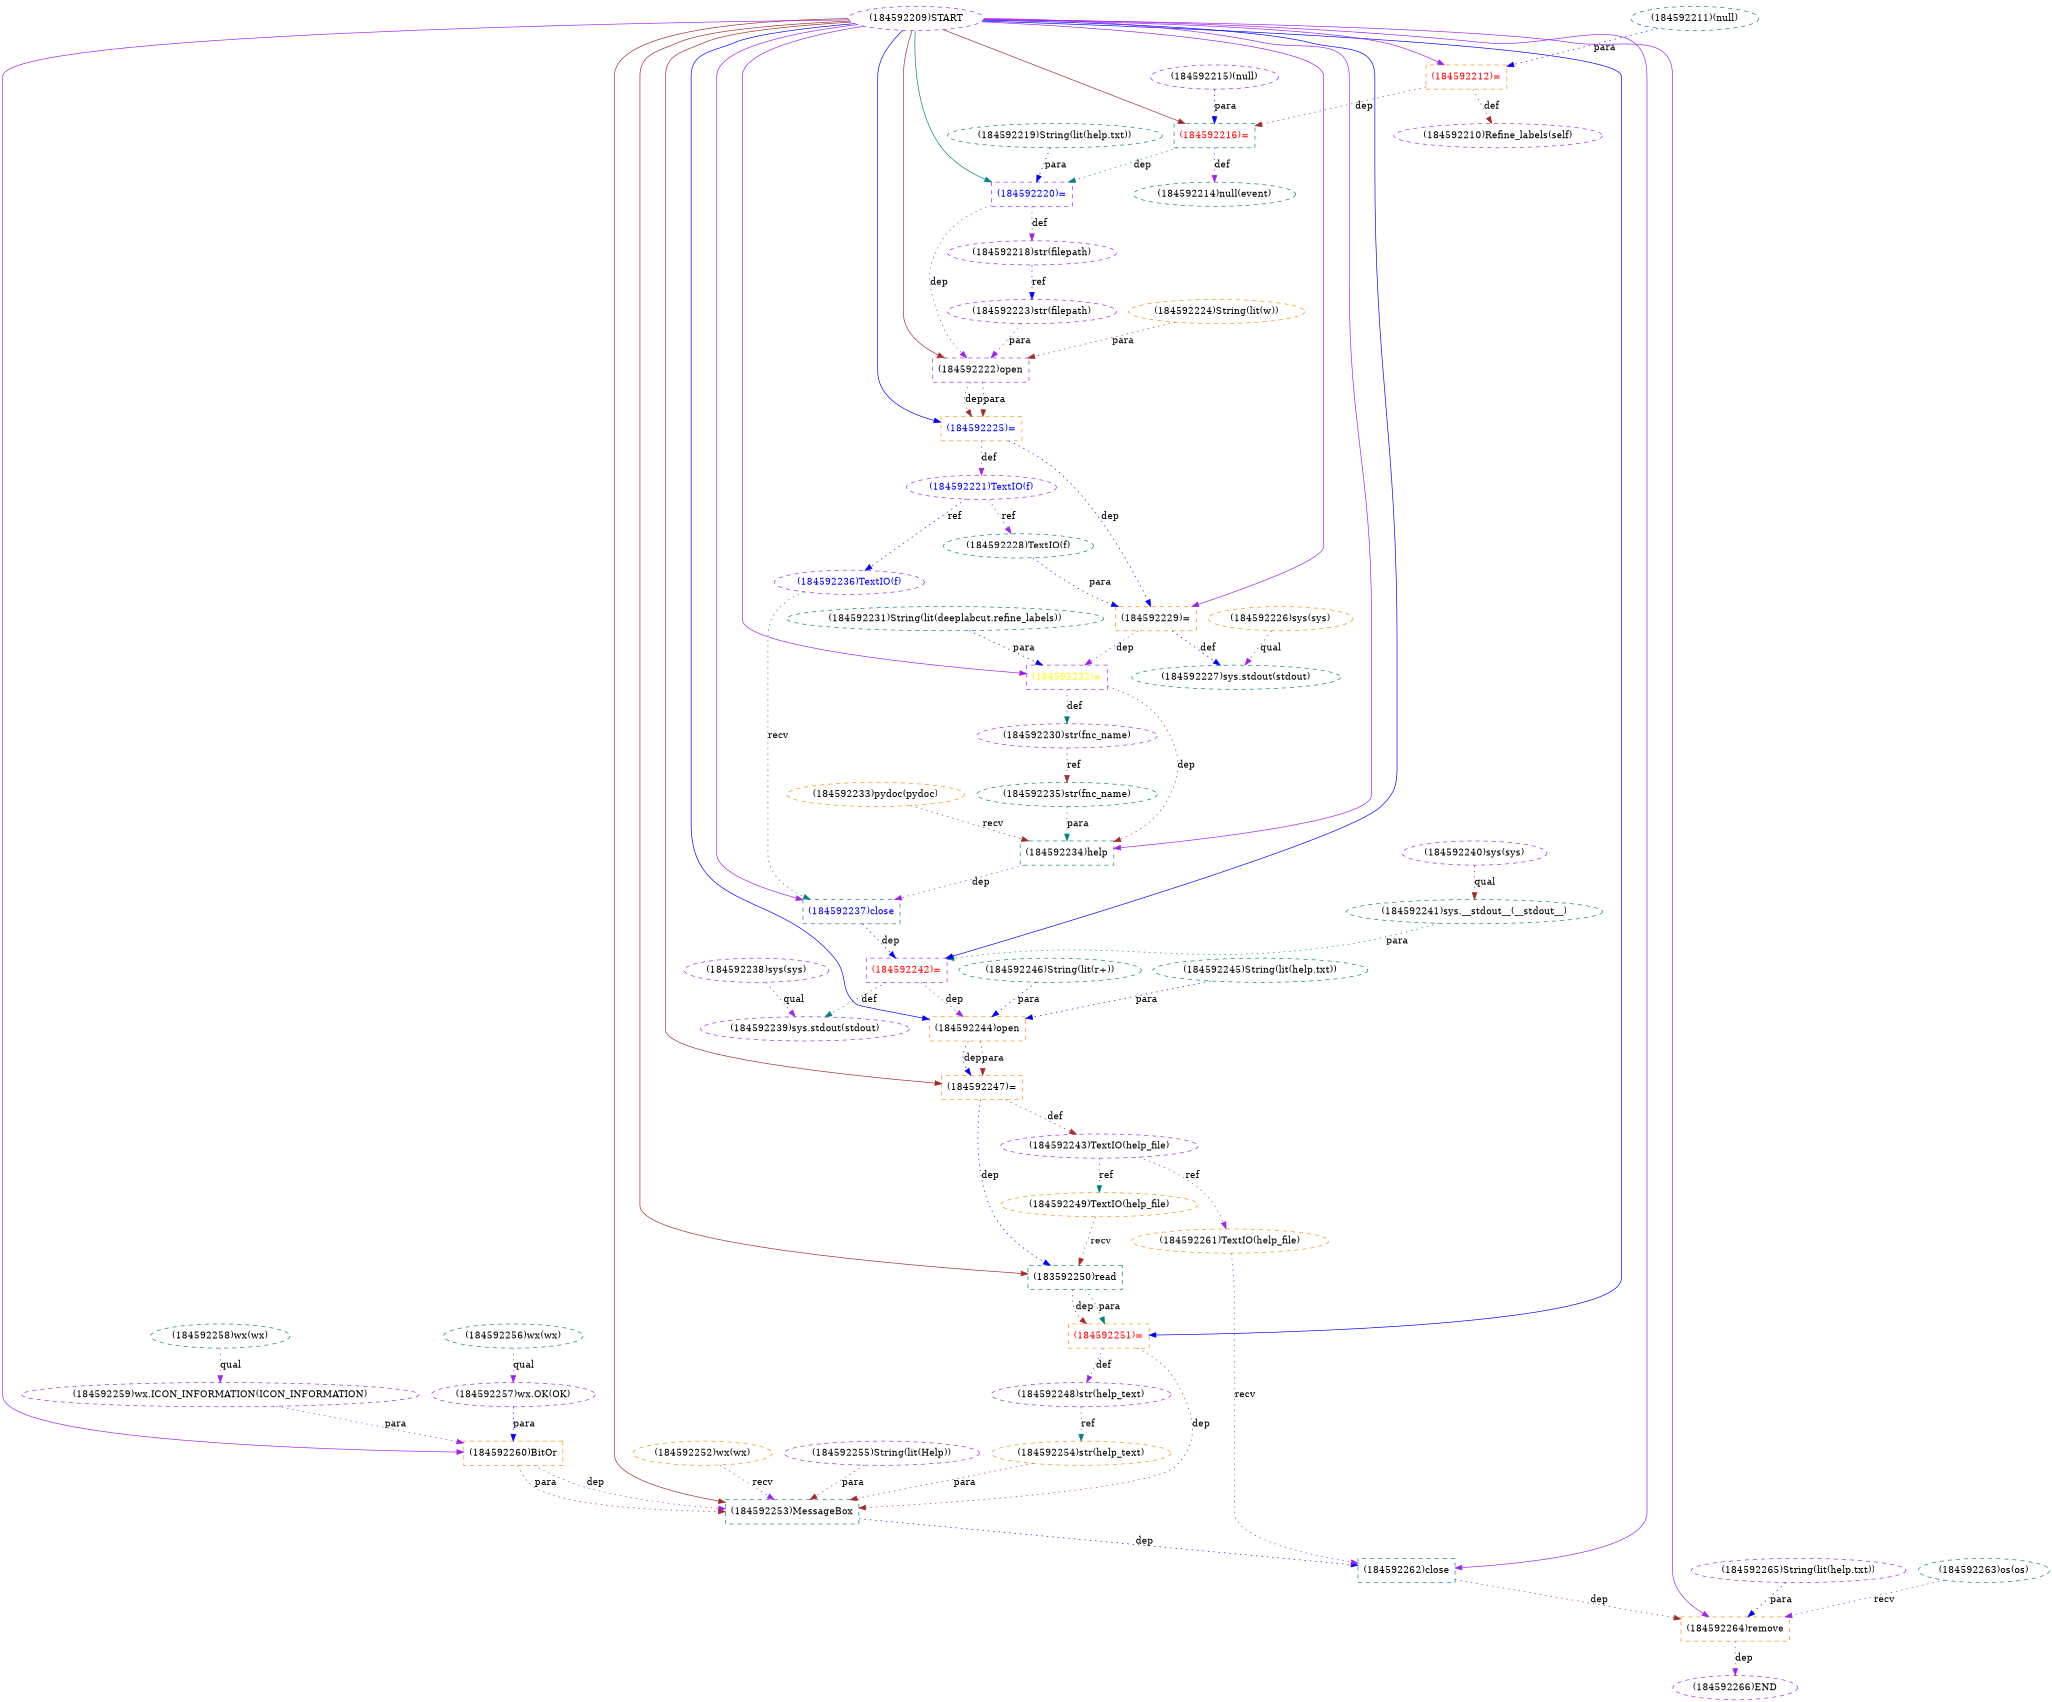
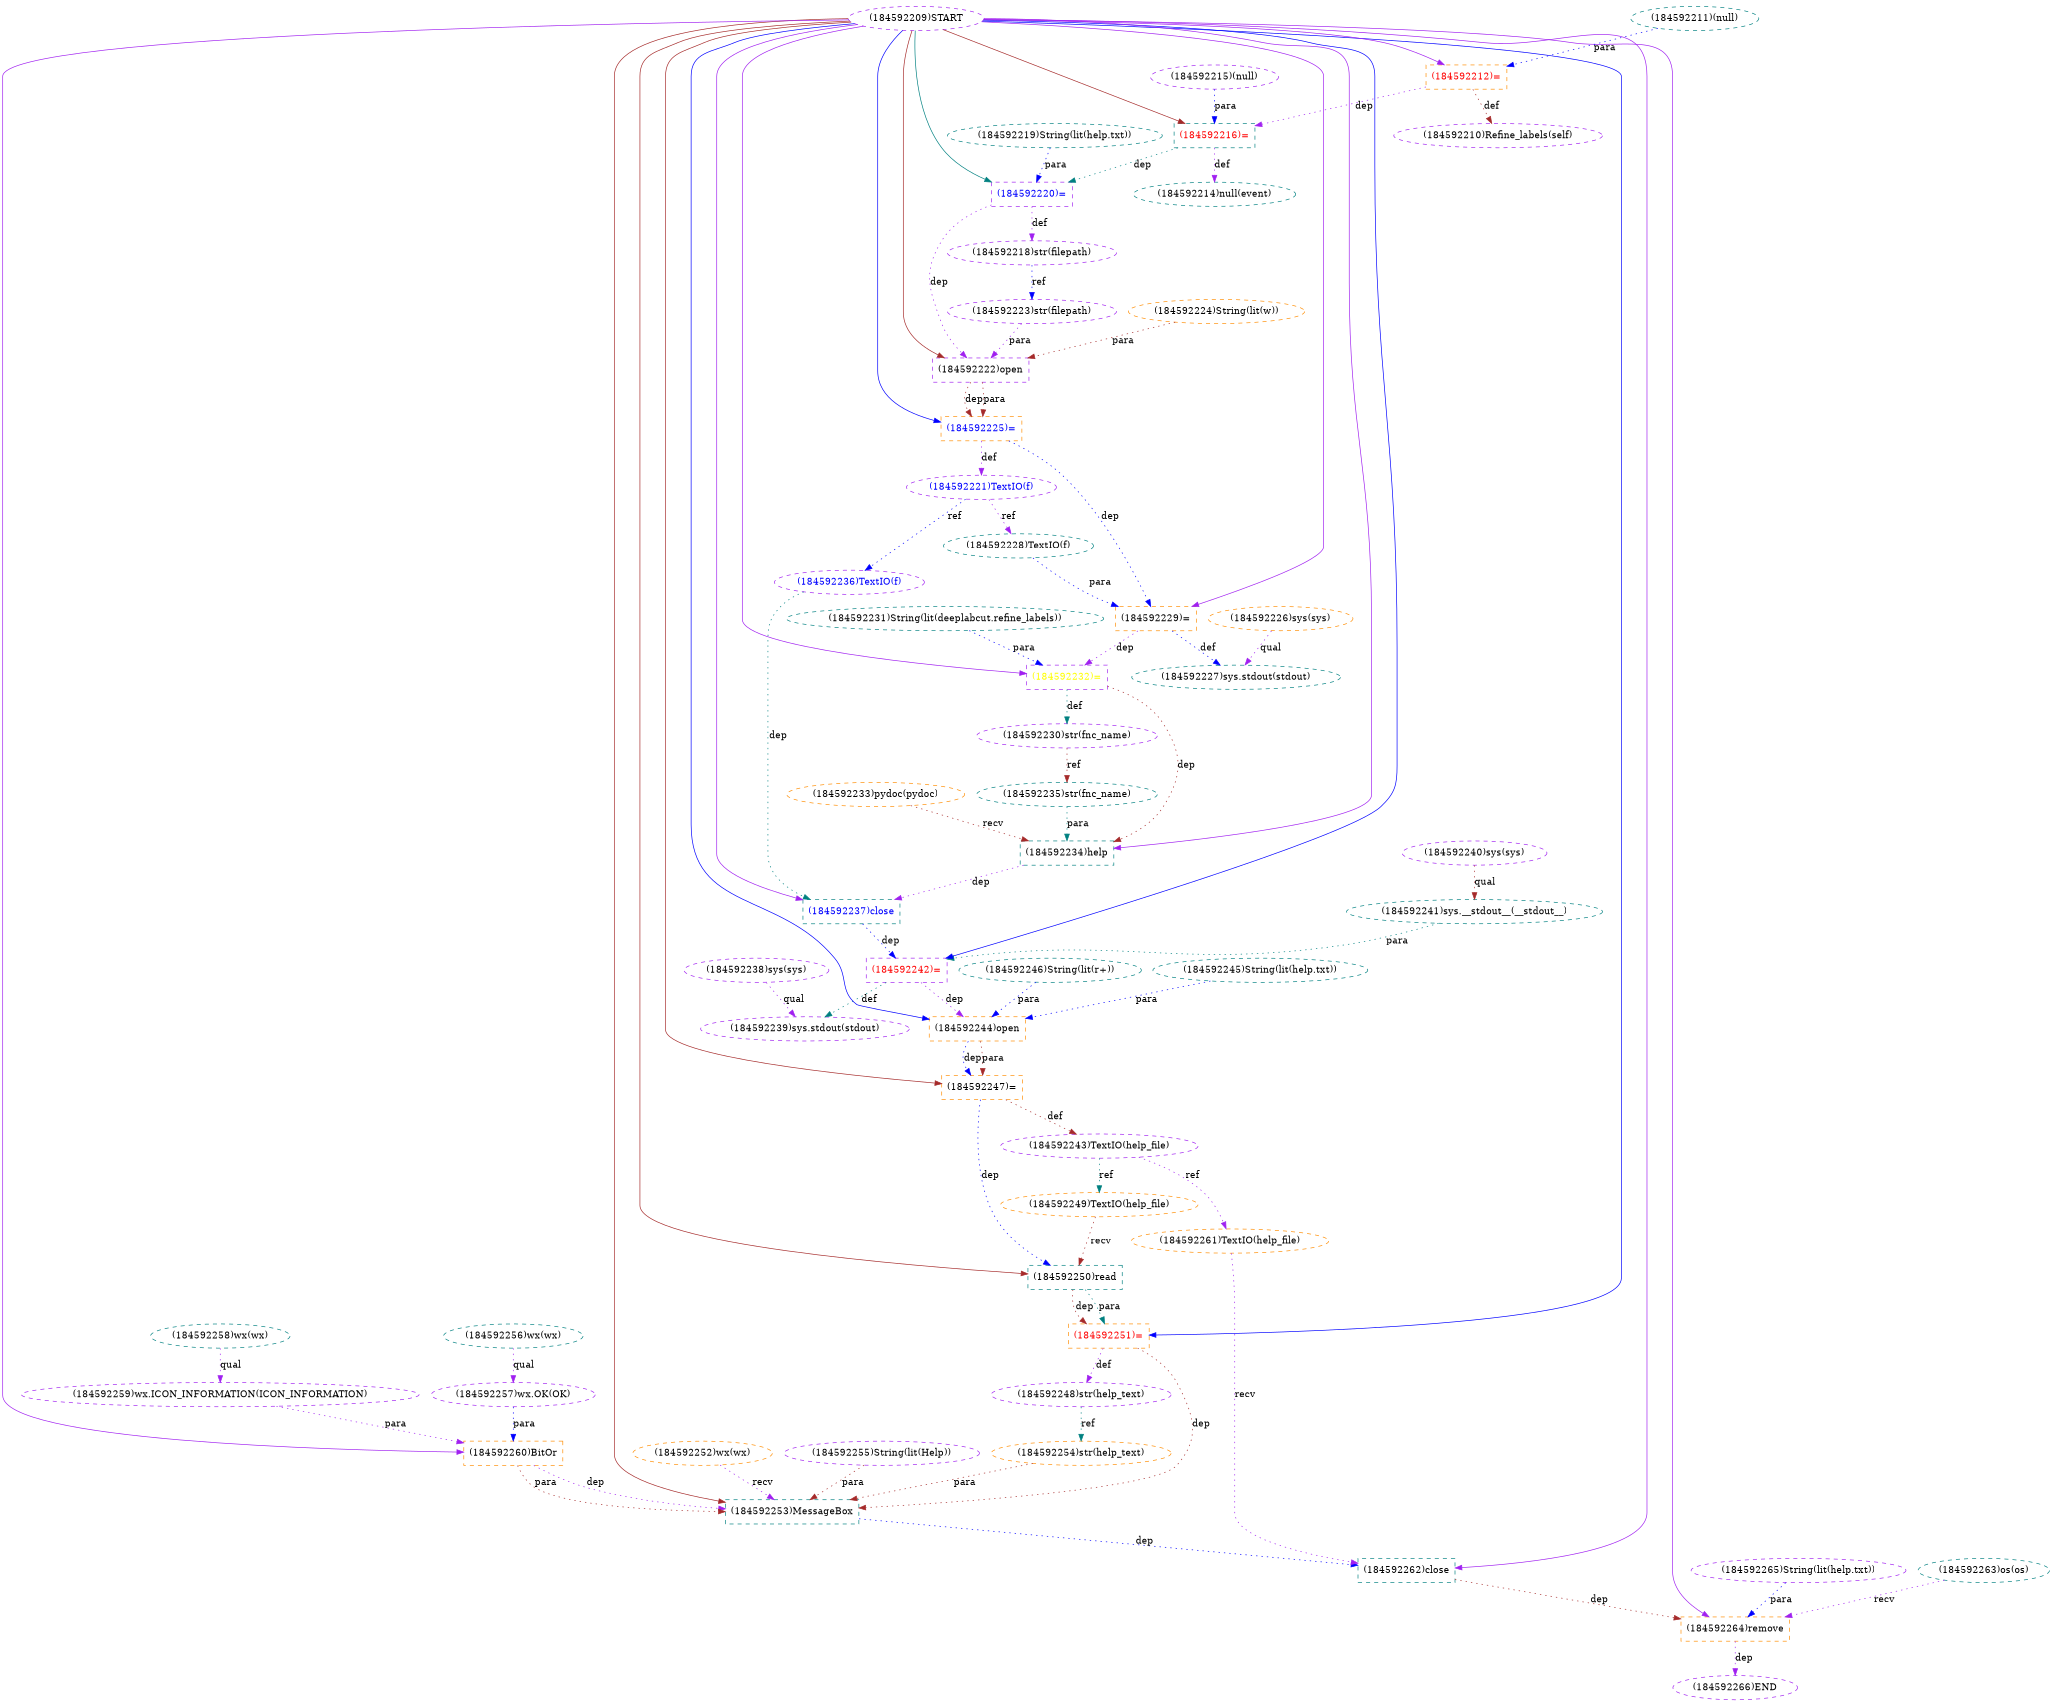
edge "(184592212)=" -> "(184592216)=": color brown -> purple
edge "(184592236)TextIO(f)" -> "(184592237)close": label "recv" -> "dep"
node "(183592250)read": label "(183592250)read" -> "(184592250)read"
